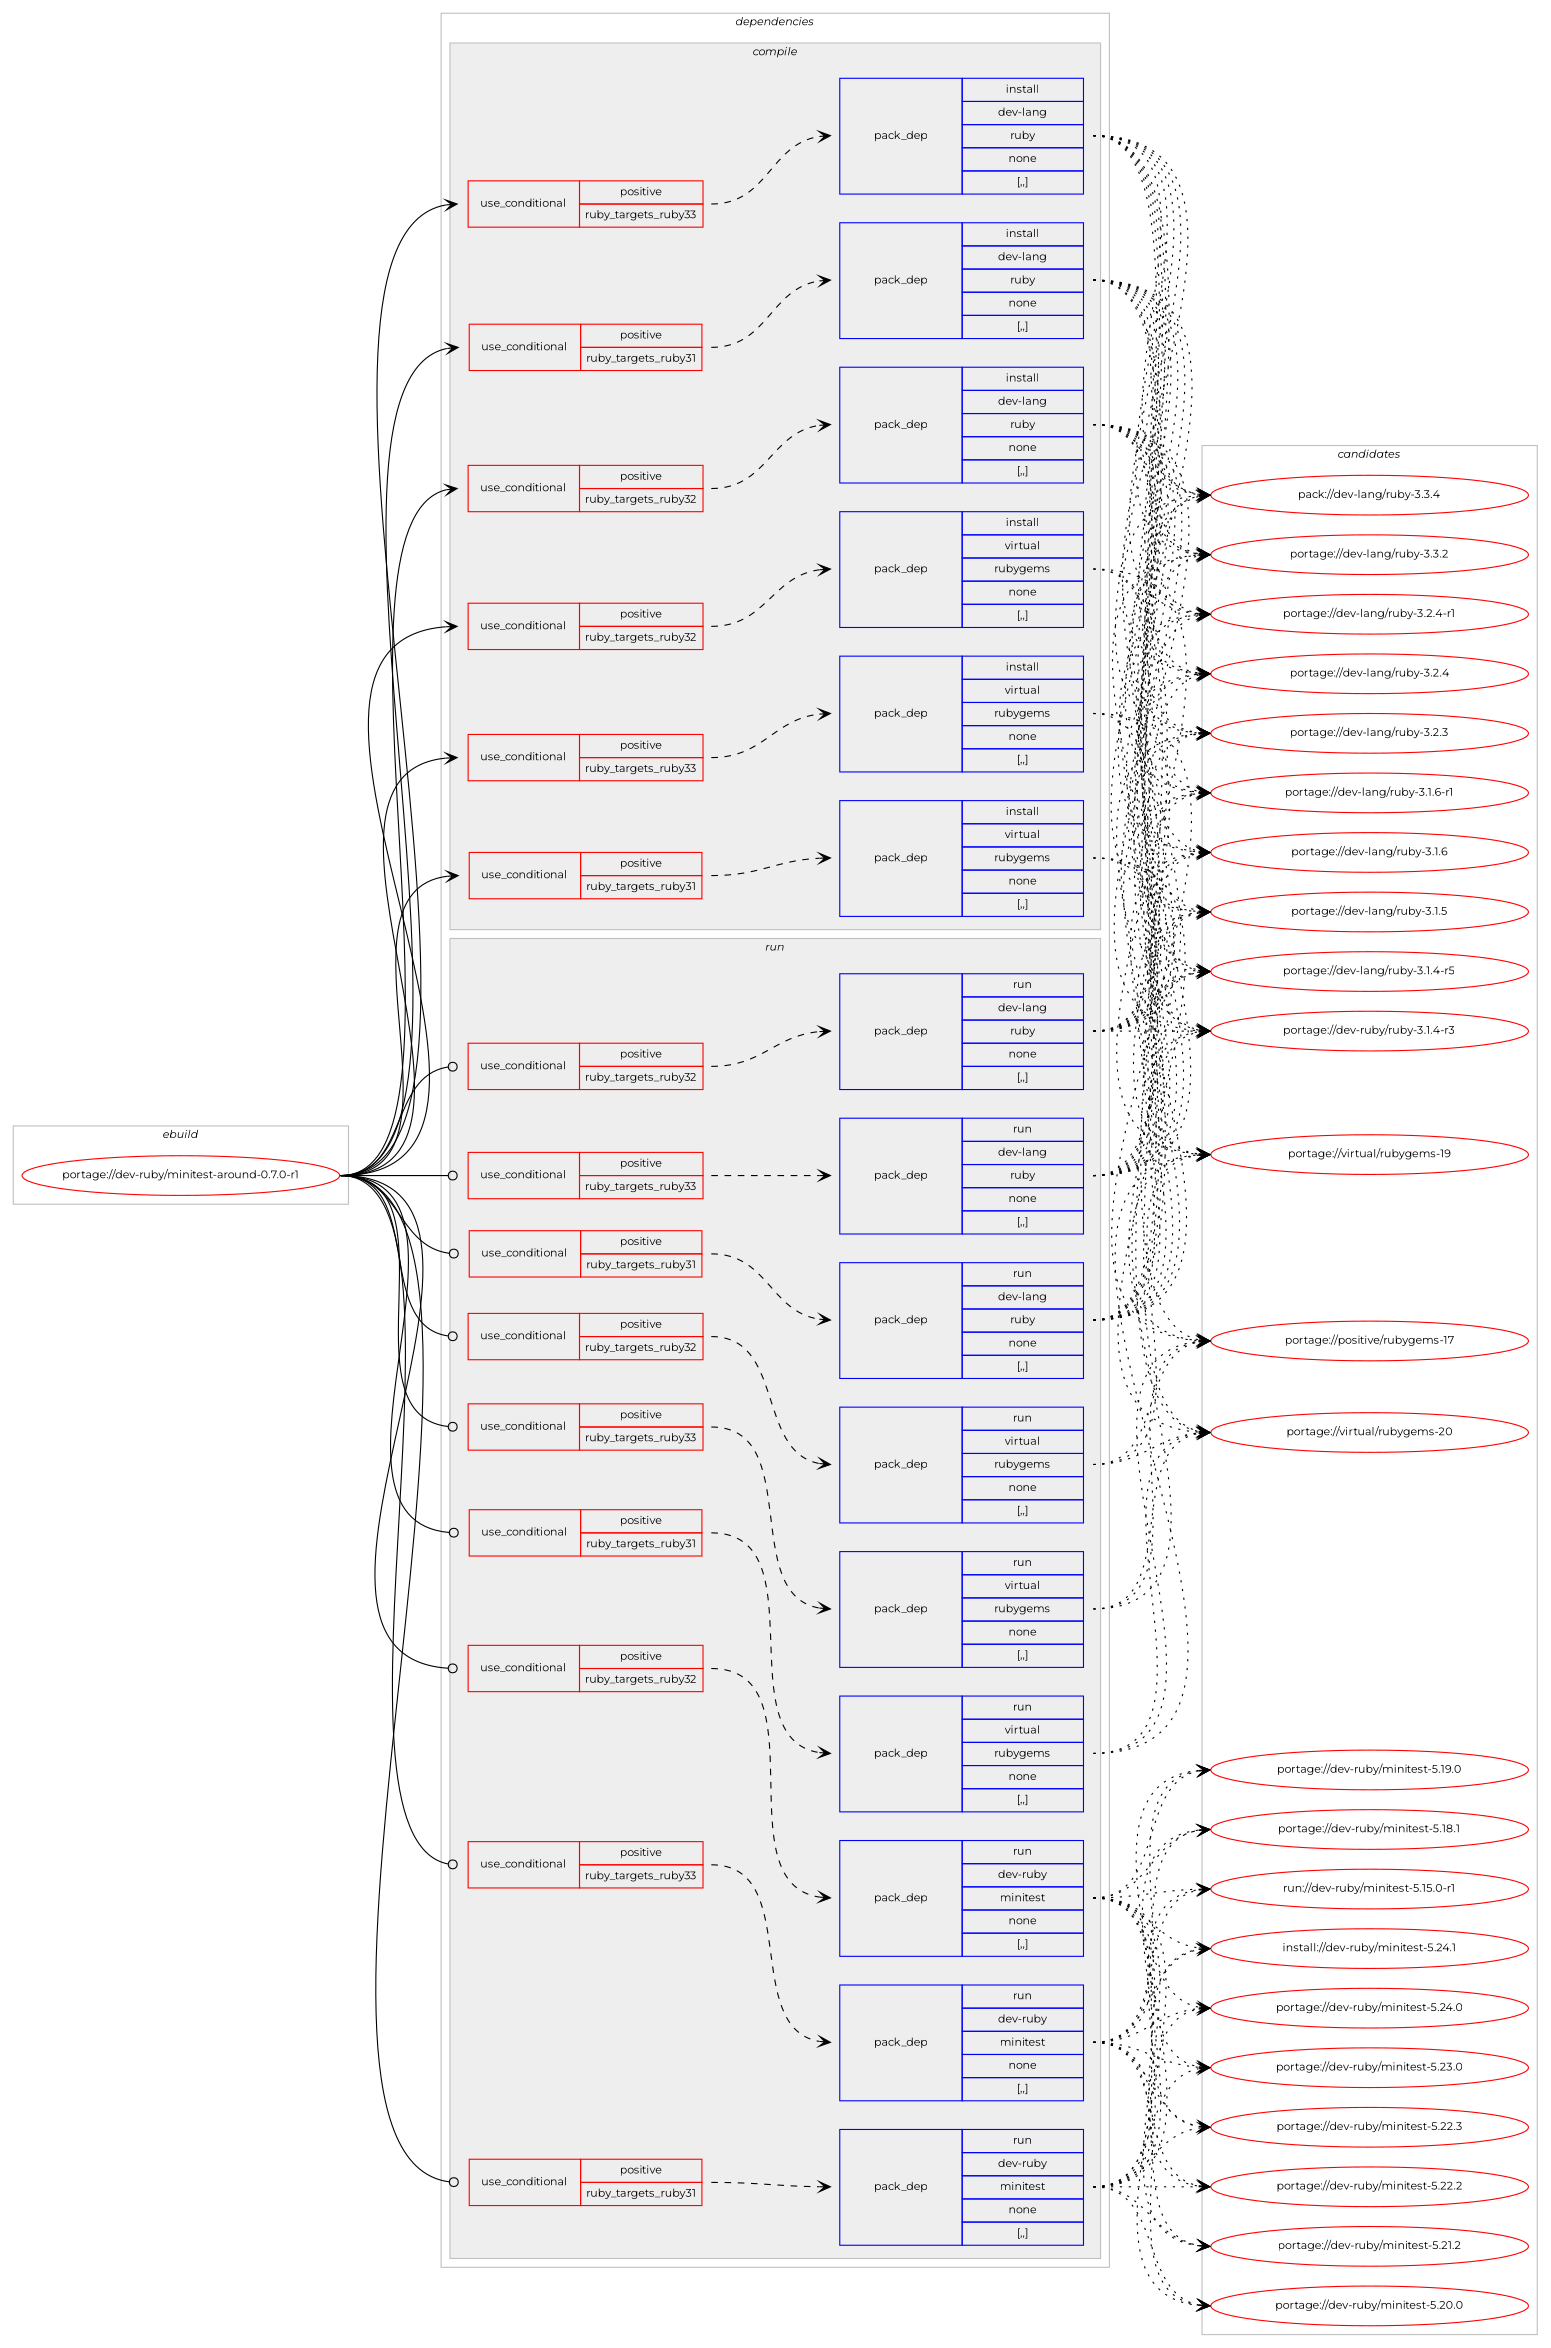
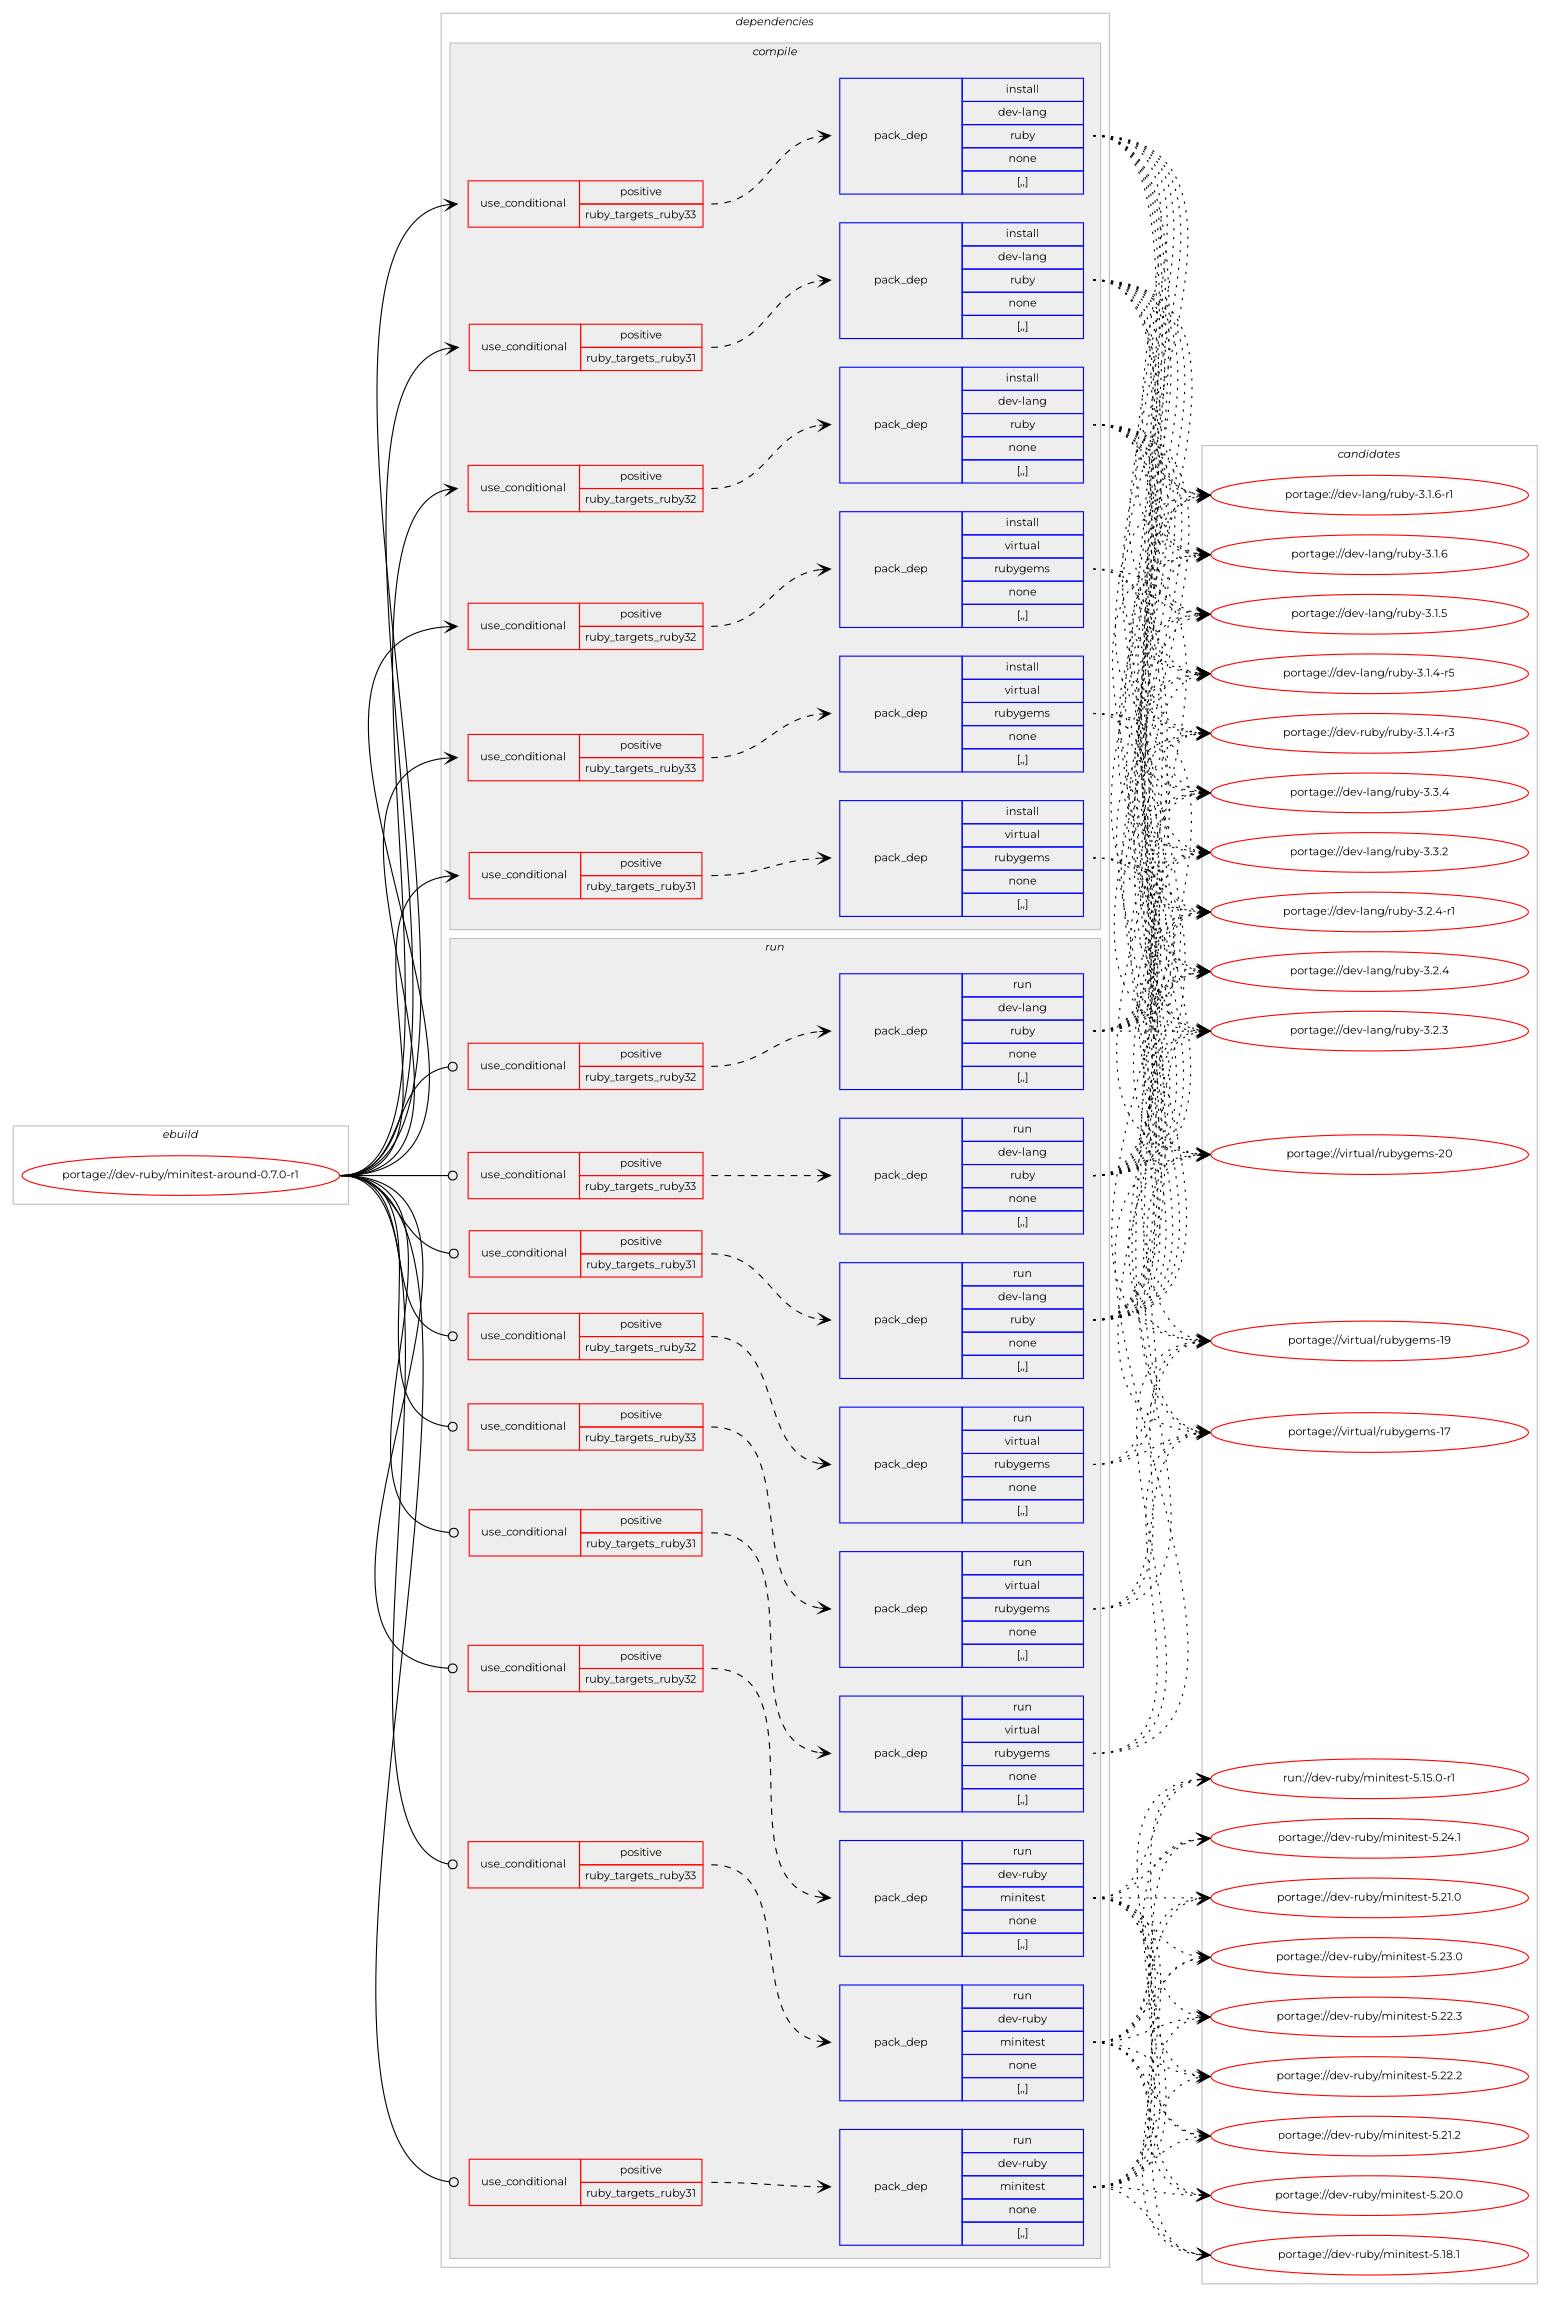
node "pack://dev-lang/ruby-3.3.4": label "pack://dev-lang/ruby-3.3.4" -> "portage://dev-lang/ruby-3.3.4"
node "portage://positive/rubygems-17": label "portage://positive/rubygems-17" -> "portage://virtual/rubygems-17"
node "portage://dev-ruby/minitest-5.19.0": removed
node "install://dev-ruby/minitest-5.24.1": label "install://dev-ruby/minitest-5.24.1" -> "portage://dev-ruby/minitest-5.24.1"
node "portage://dev-ruby/minitest-5.24.0": label "portage://dev-ruby/minitest-5.24.0" -> "portage://dev-ruby/minitest-5.21.0"
